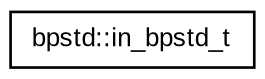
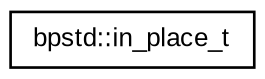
node "bpstd::in_bpstd_t": label "bpstd::in_bpstd_t" -> "bpstd::in_place_t"
